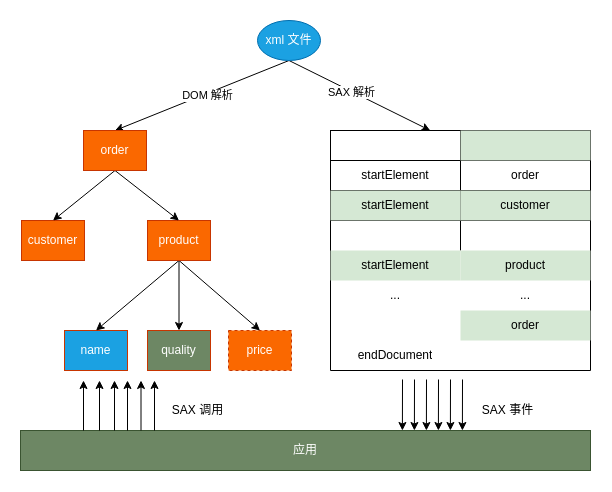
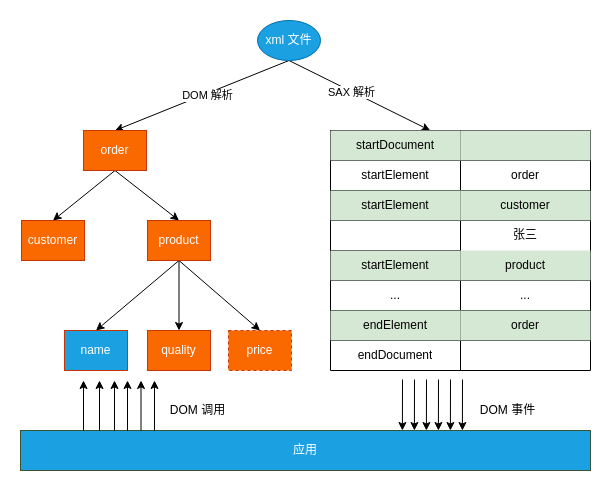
node "startDocument": added
node "张三": added
node "endElement": added
node "quality": fillcolor #6d8764 -> #fa6800
node "SAX 调用": label "SAX 调用" -> "DOM 调用"
node "SAX 事件": label "SAX 事件" -> "DOM 事件"
node "应用": fillcolor #6d8764 -> #1ba1e2
